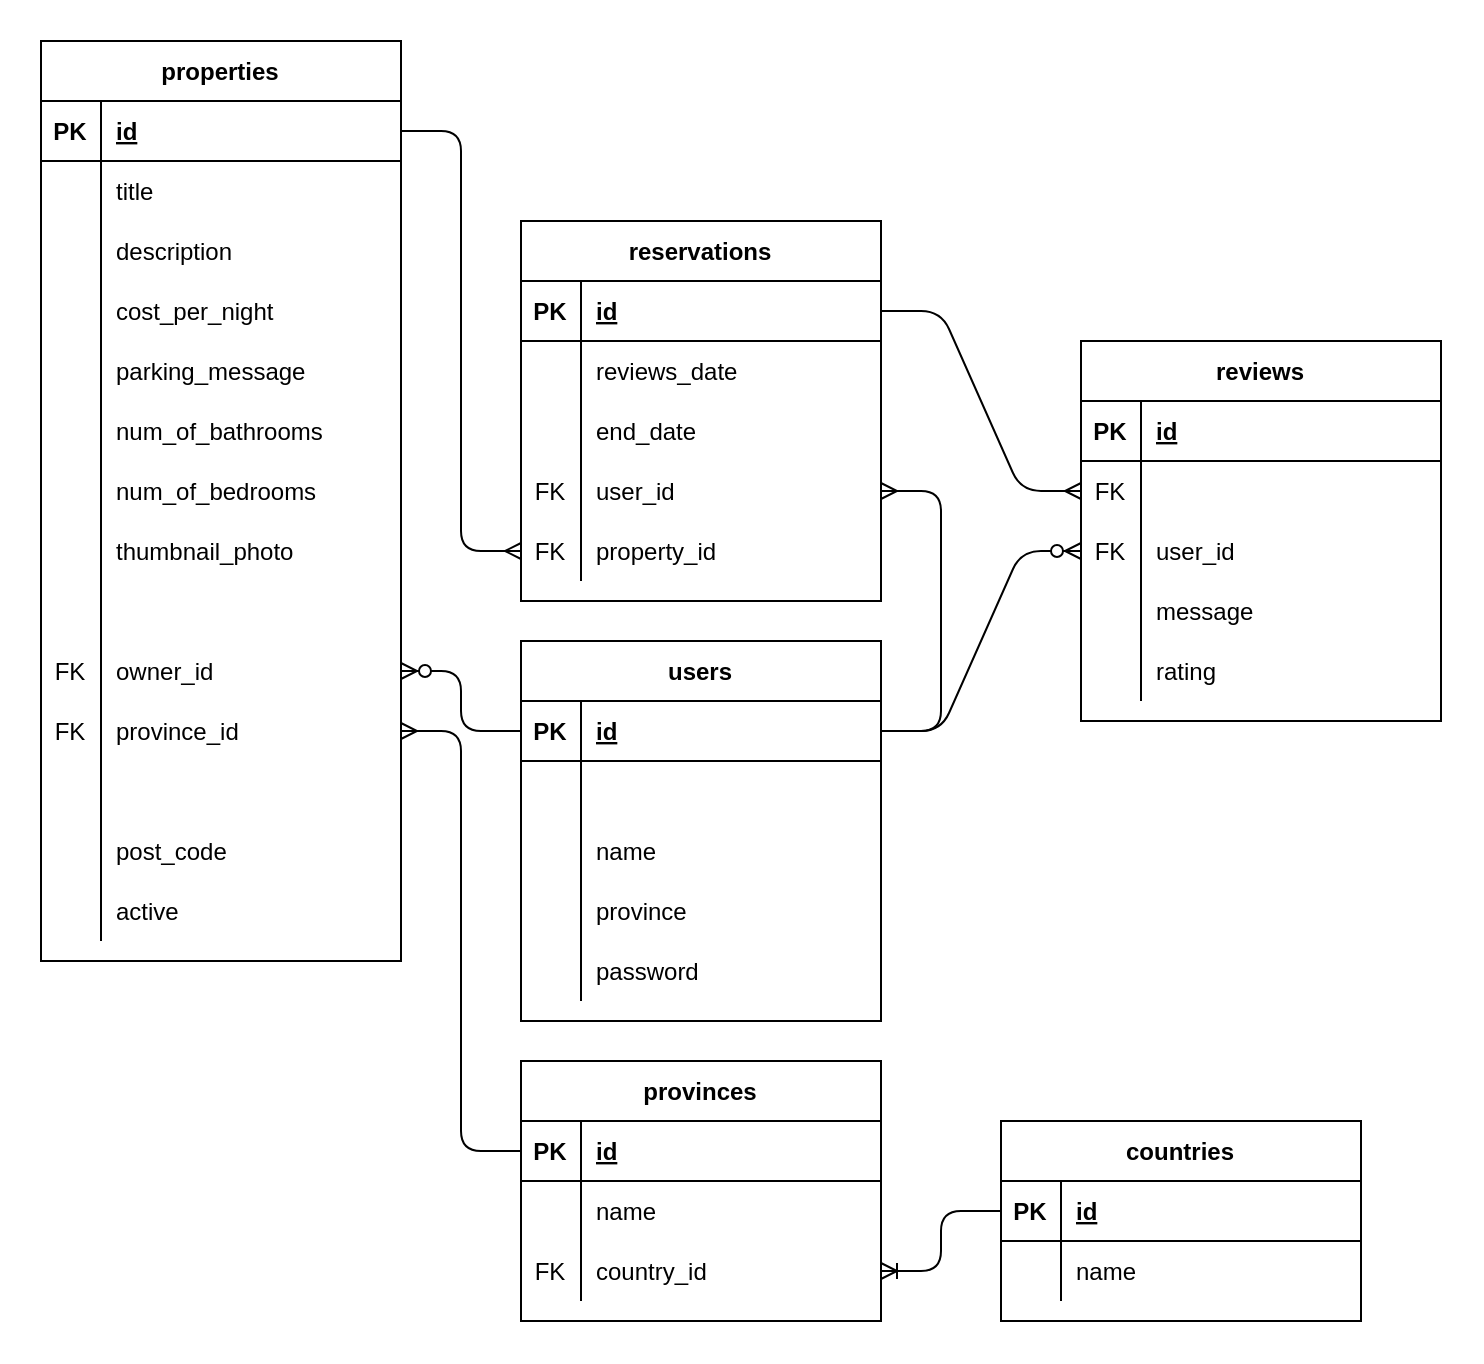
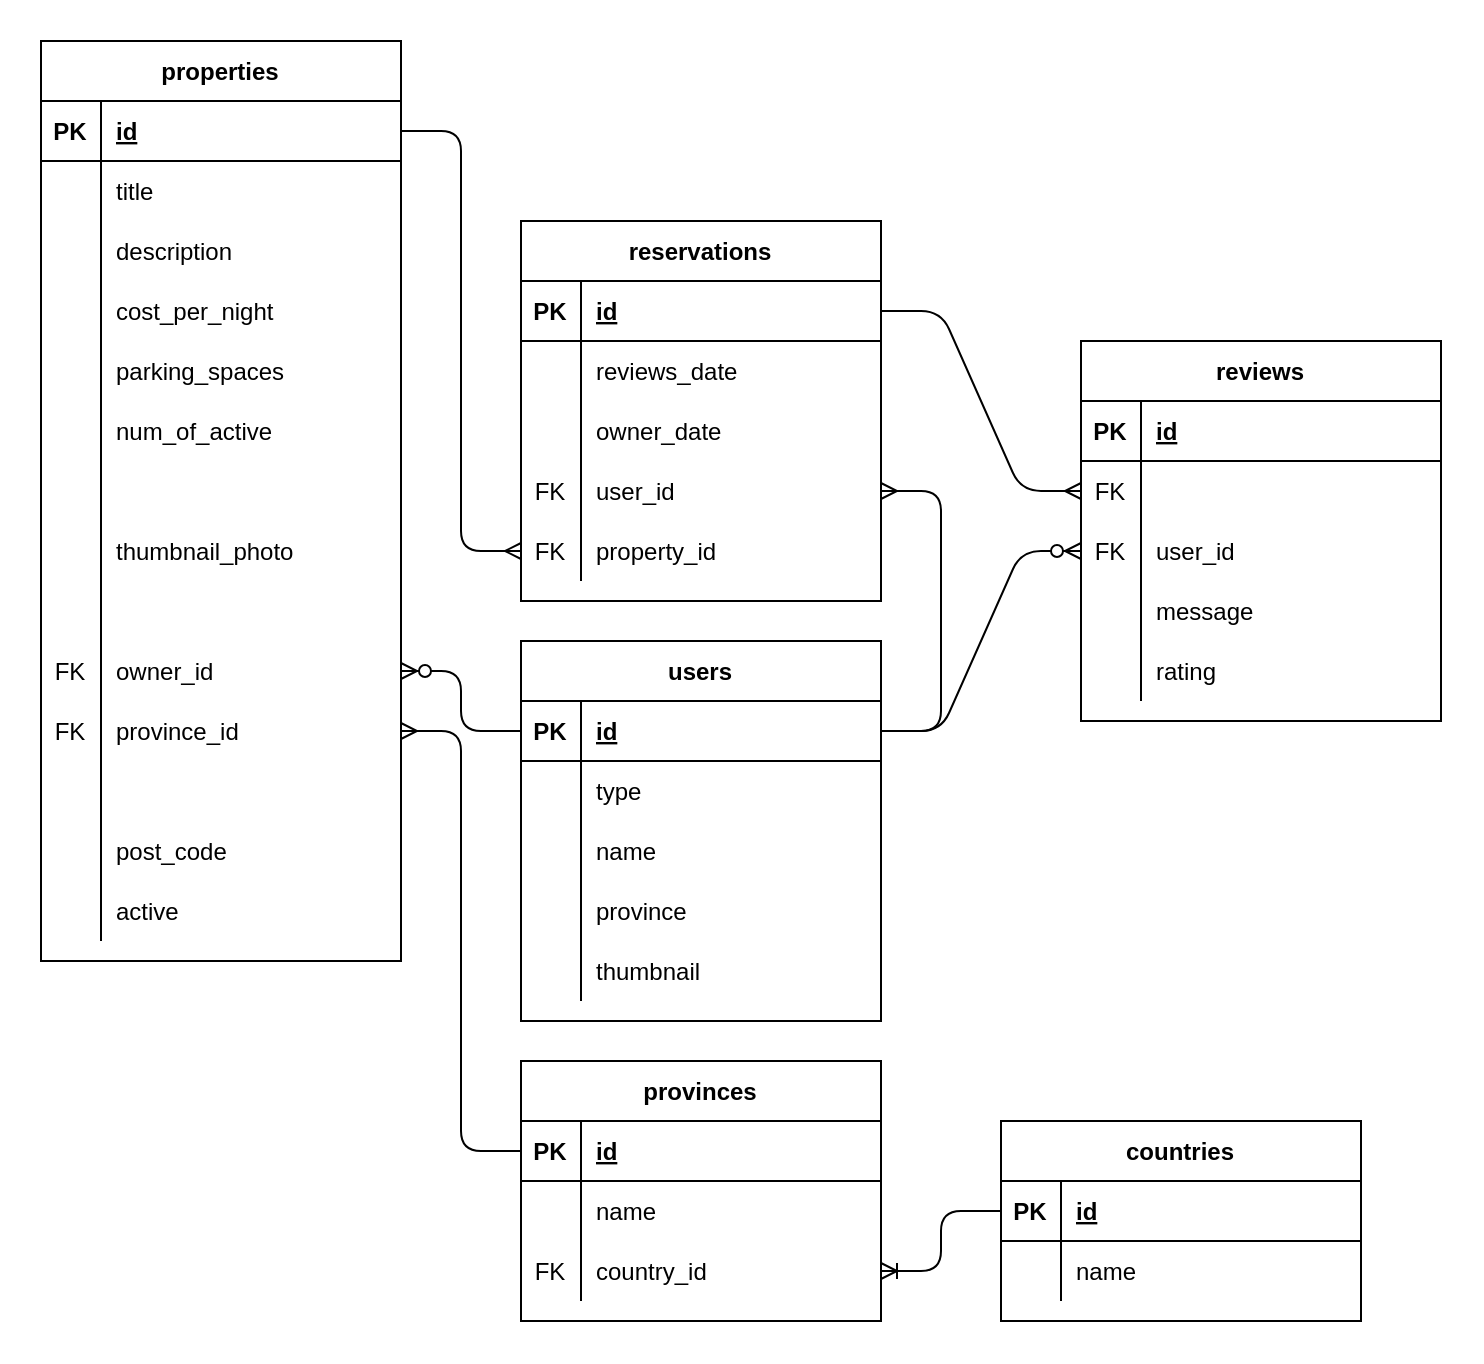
node "parking_message": label "parking_message" -> "parking_spaces"
node "num_of_bathrooms": label "num_of_bathrooms" -> "num_of_active"
node "end_date": label "end_date" -> "owner_date"
node "num_of_bedrooms": removed
node "type": added
node "password": label "password" -> "thumbnail"
